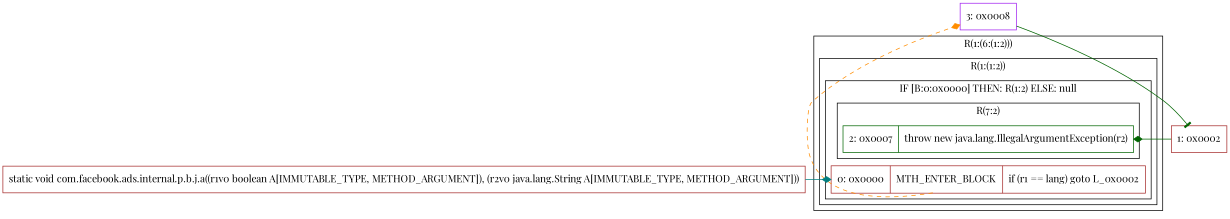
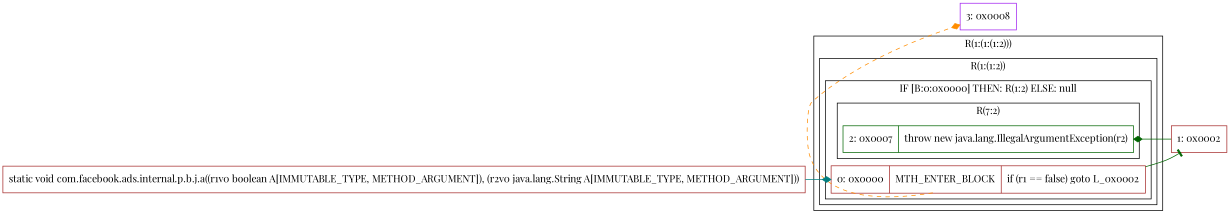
cluster "R(1:(6:(1:2)))": label "R(1:(6:(1:2)))" -> "R(1:(1:(1:2)))"
edge "3: 0x0008" -> "1: 0x0002": now "0: 0x0000" -> "1: 0x0002"
node "0: 0x0000": text "if (r1 == lang) goto L_0x0002" -> "if (r1 == false) goto L_0x0002"
